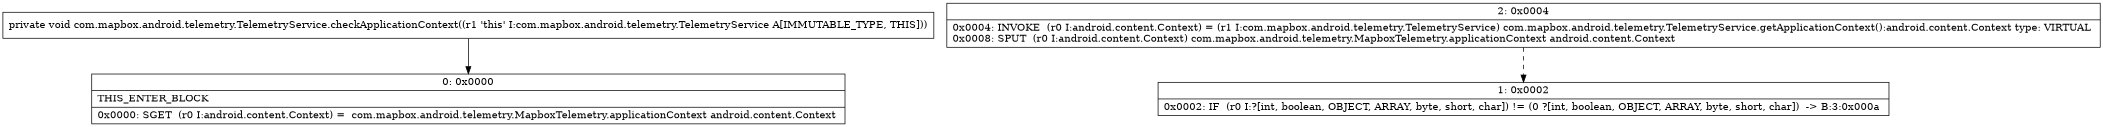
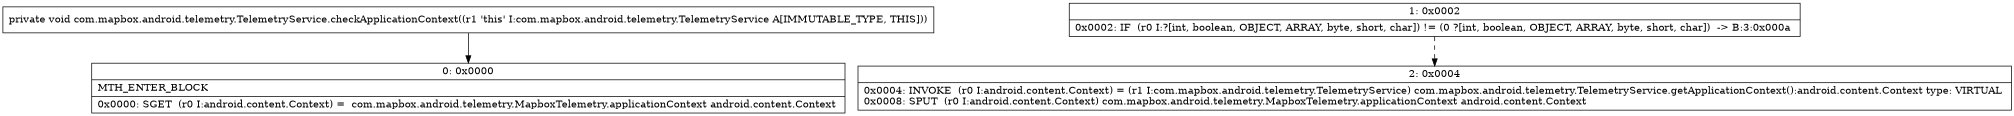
edge "2: 0x0004" -> "1: 0x0002": reversed
node "0: 0x0000": text "THIS_ENTER_BLOCK" -> "MTH_ENTER_BLOCK"
